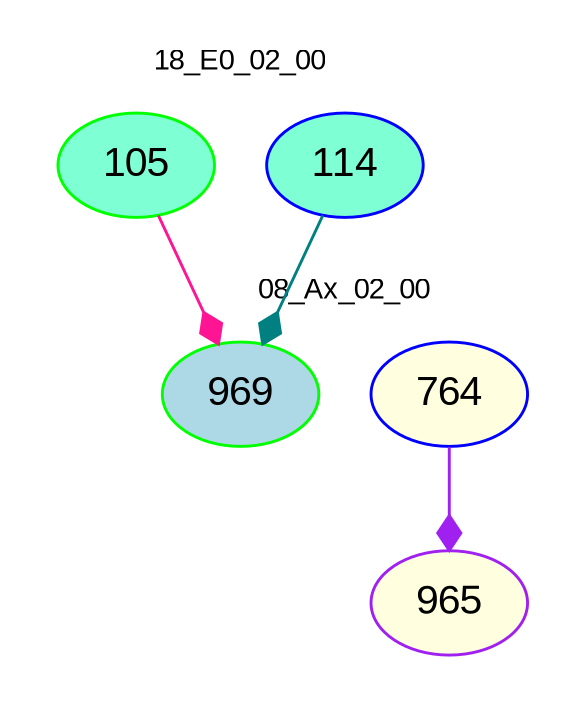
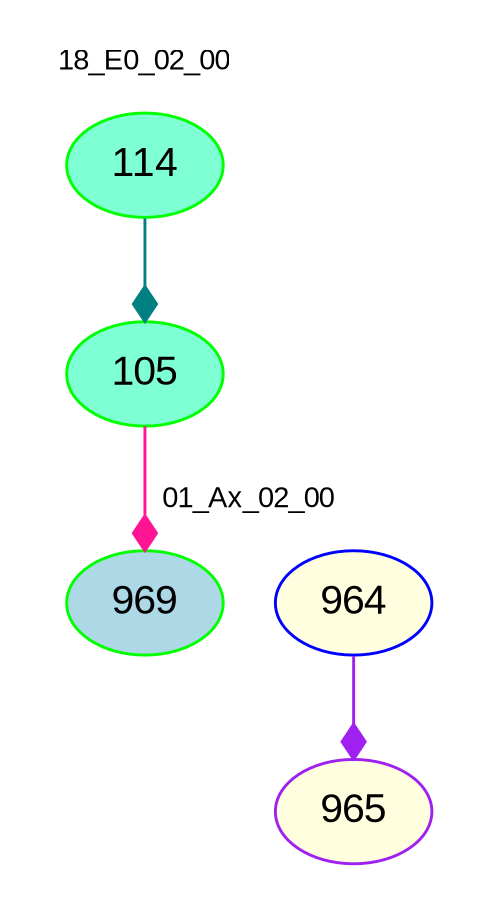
node "114": color blue -> green
edge "114" -> "969": now "114" -> "105"
cluster "08_Ax_02_00": label "08_Ax_02_00" -> "01_Ax_02_00"
node "764": label "764" -> "964"
